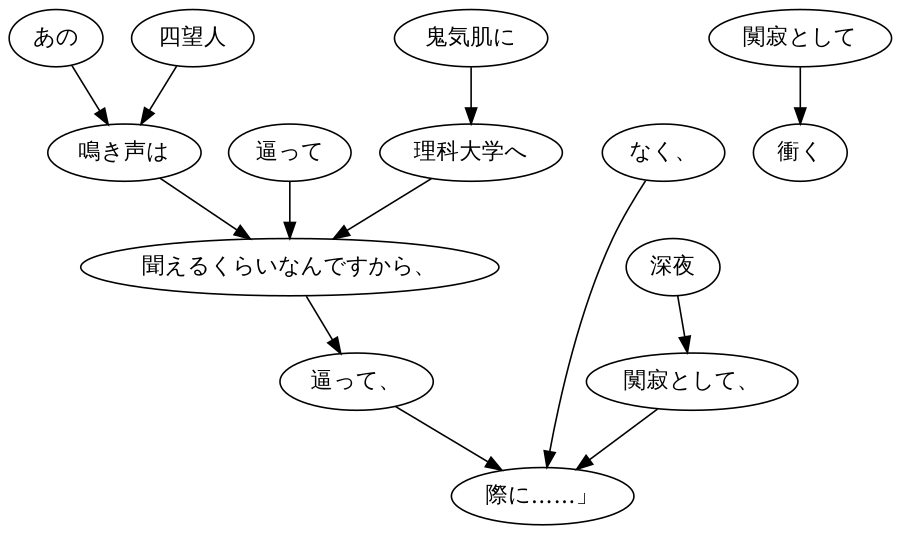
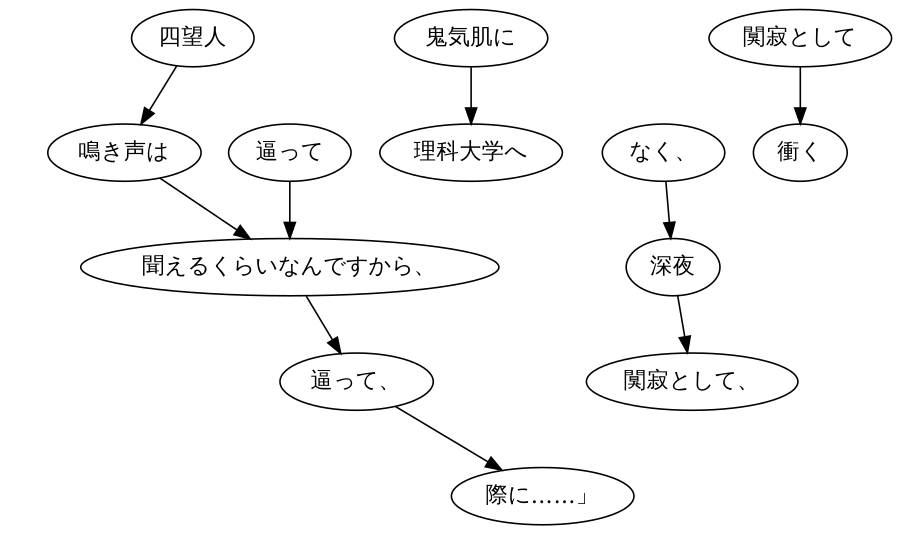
node "あの": removed
edge "理科大学へ" -> "聞えるくらいなんですから、": removed
edge "なく、" -> "際に……」": now "なく、" -> "深夜"
edge "闃寂として、" -> "際に……」": removed
